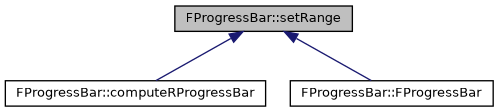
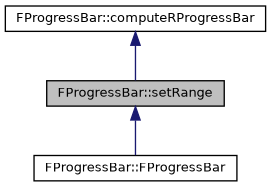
edge "FProgressBar::computeRProgressBar" -> "FProgressBar::setRange": reversed
